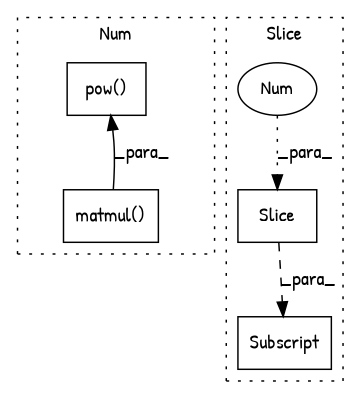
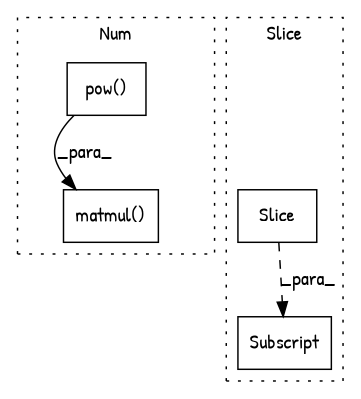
node "Num": removed
edge "matmul()" -> "pow()": reversed
